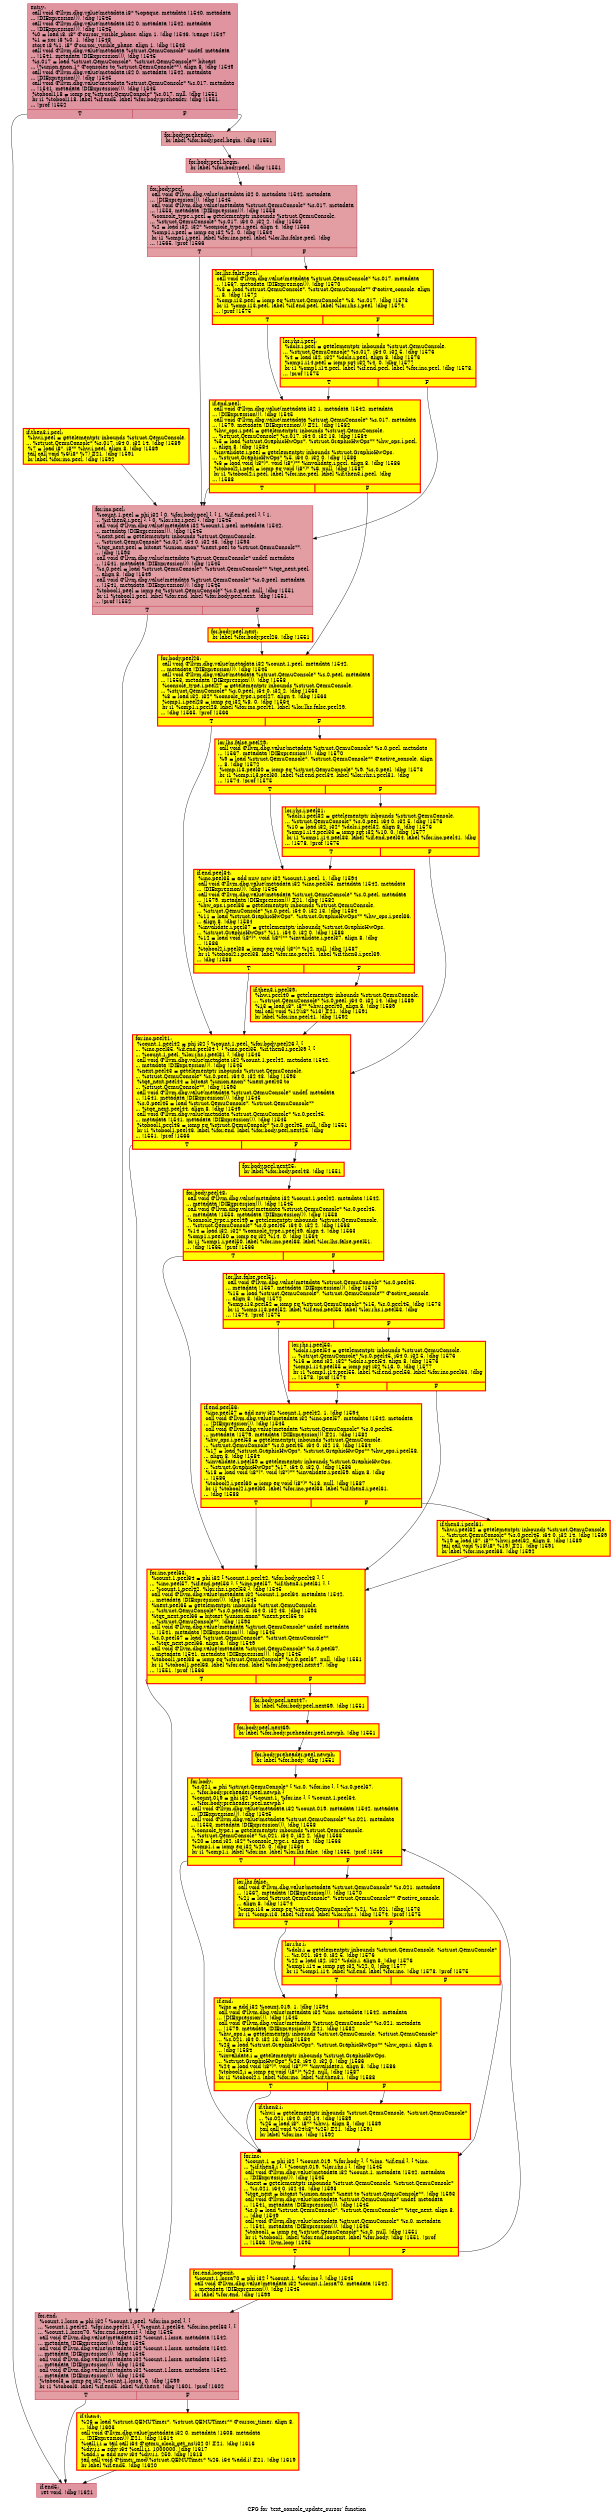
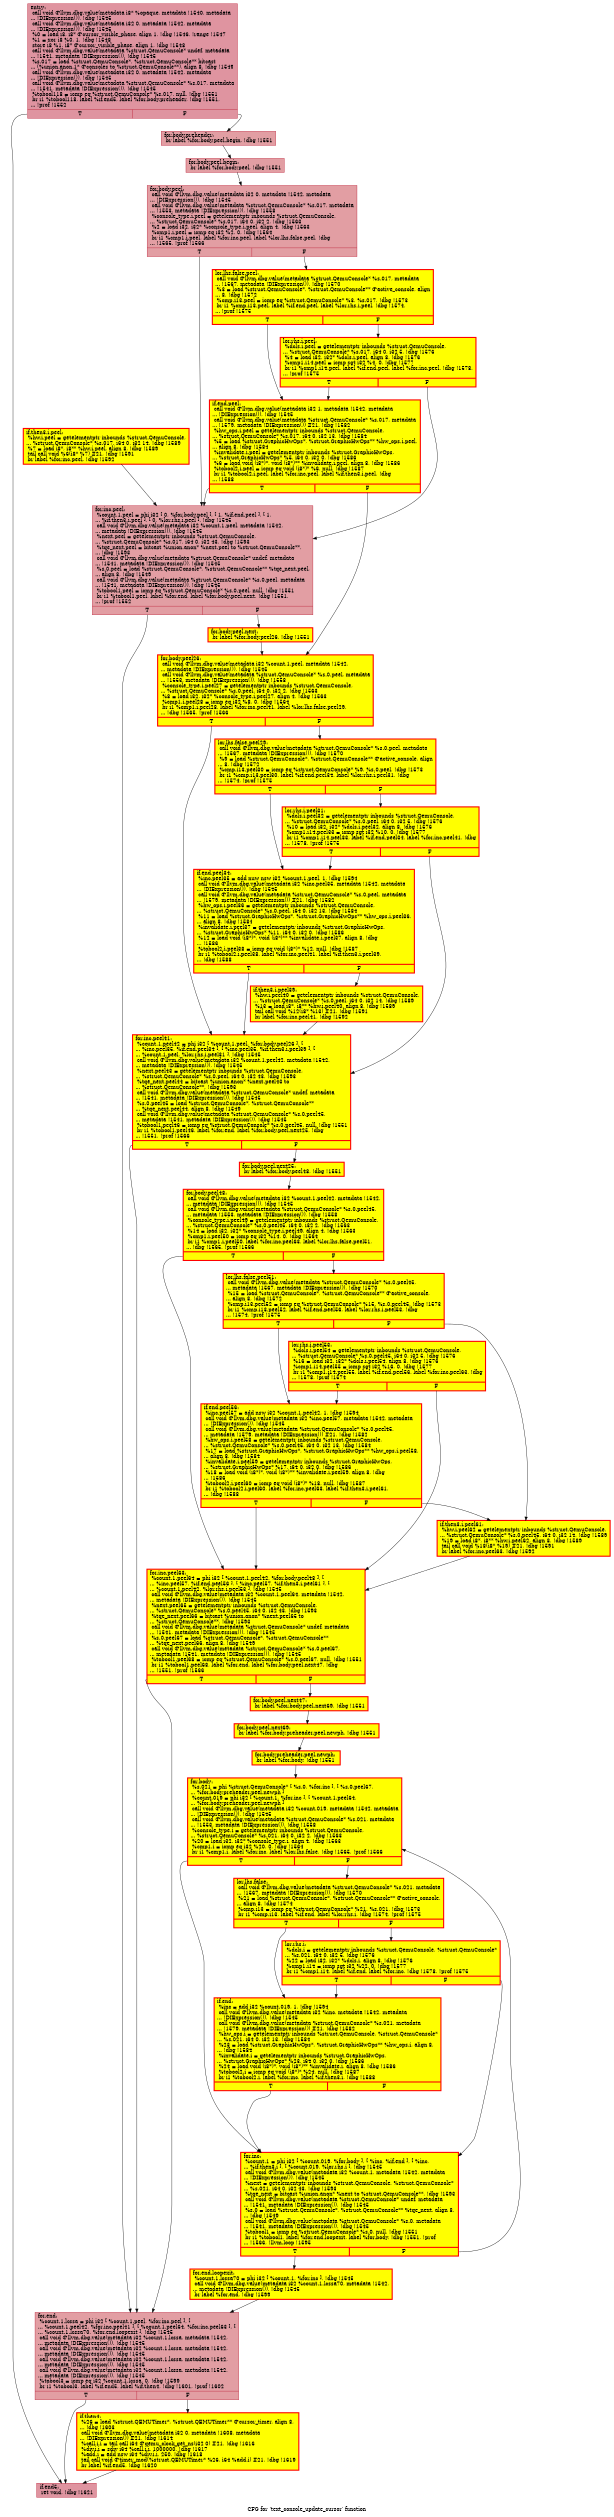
edge "lor.lhs.false.peel51:" -> "lor.rhs.i.peel53:": now "lor.lhs.false.peel51:" -> "if.then3.i.peel61:"
node "if.then3.i:": removed
